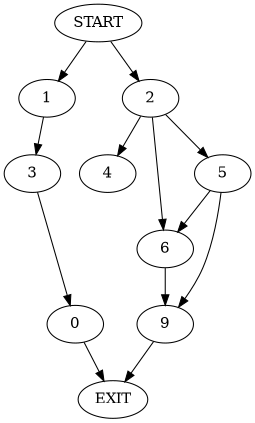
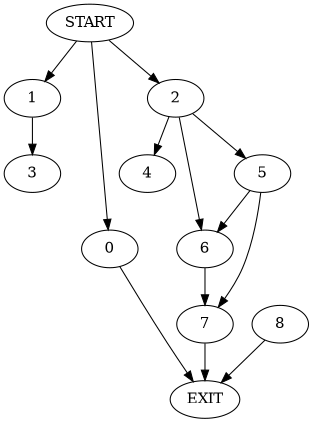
edge "3" -> "0": now "START" -> "0"
node "9": label "9" -> "7"
node "8": added
